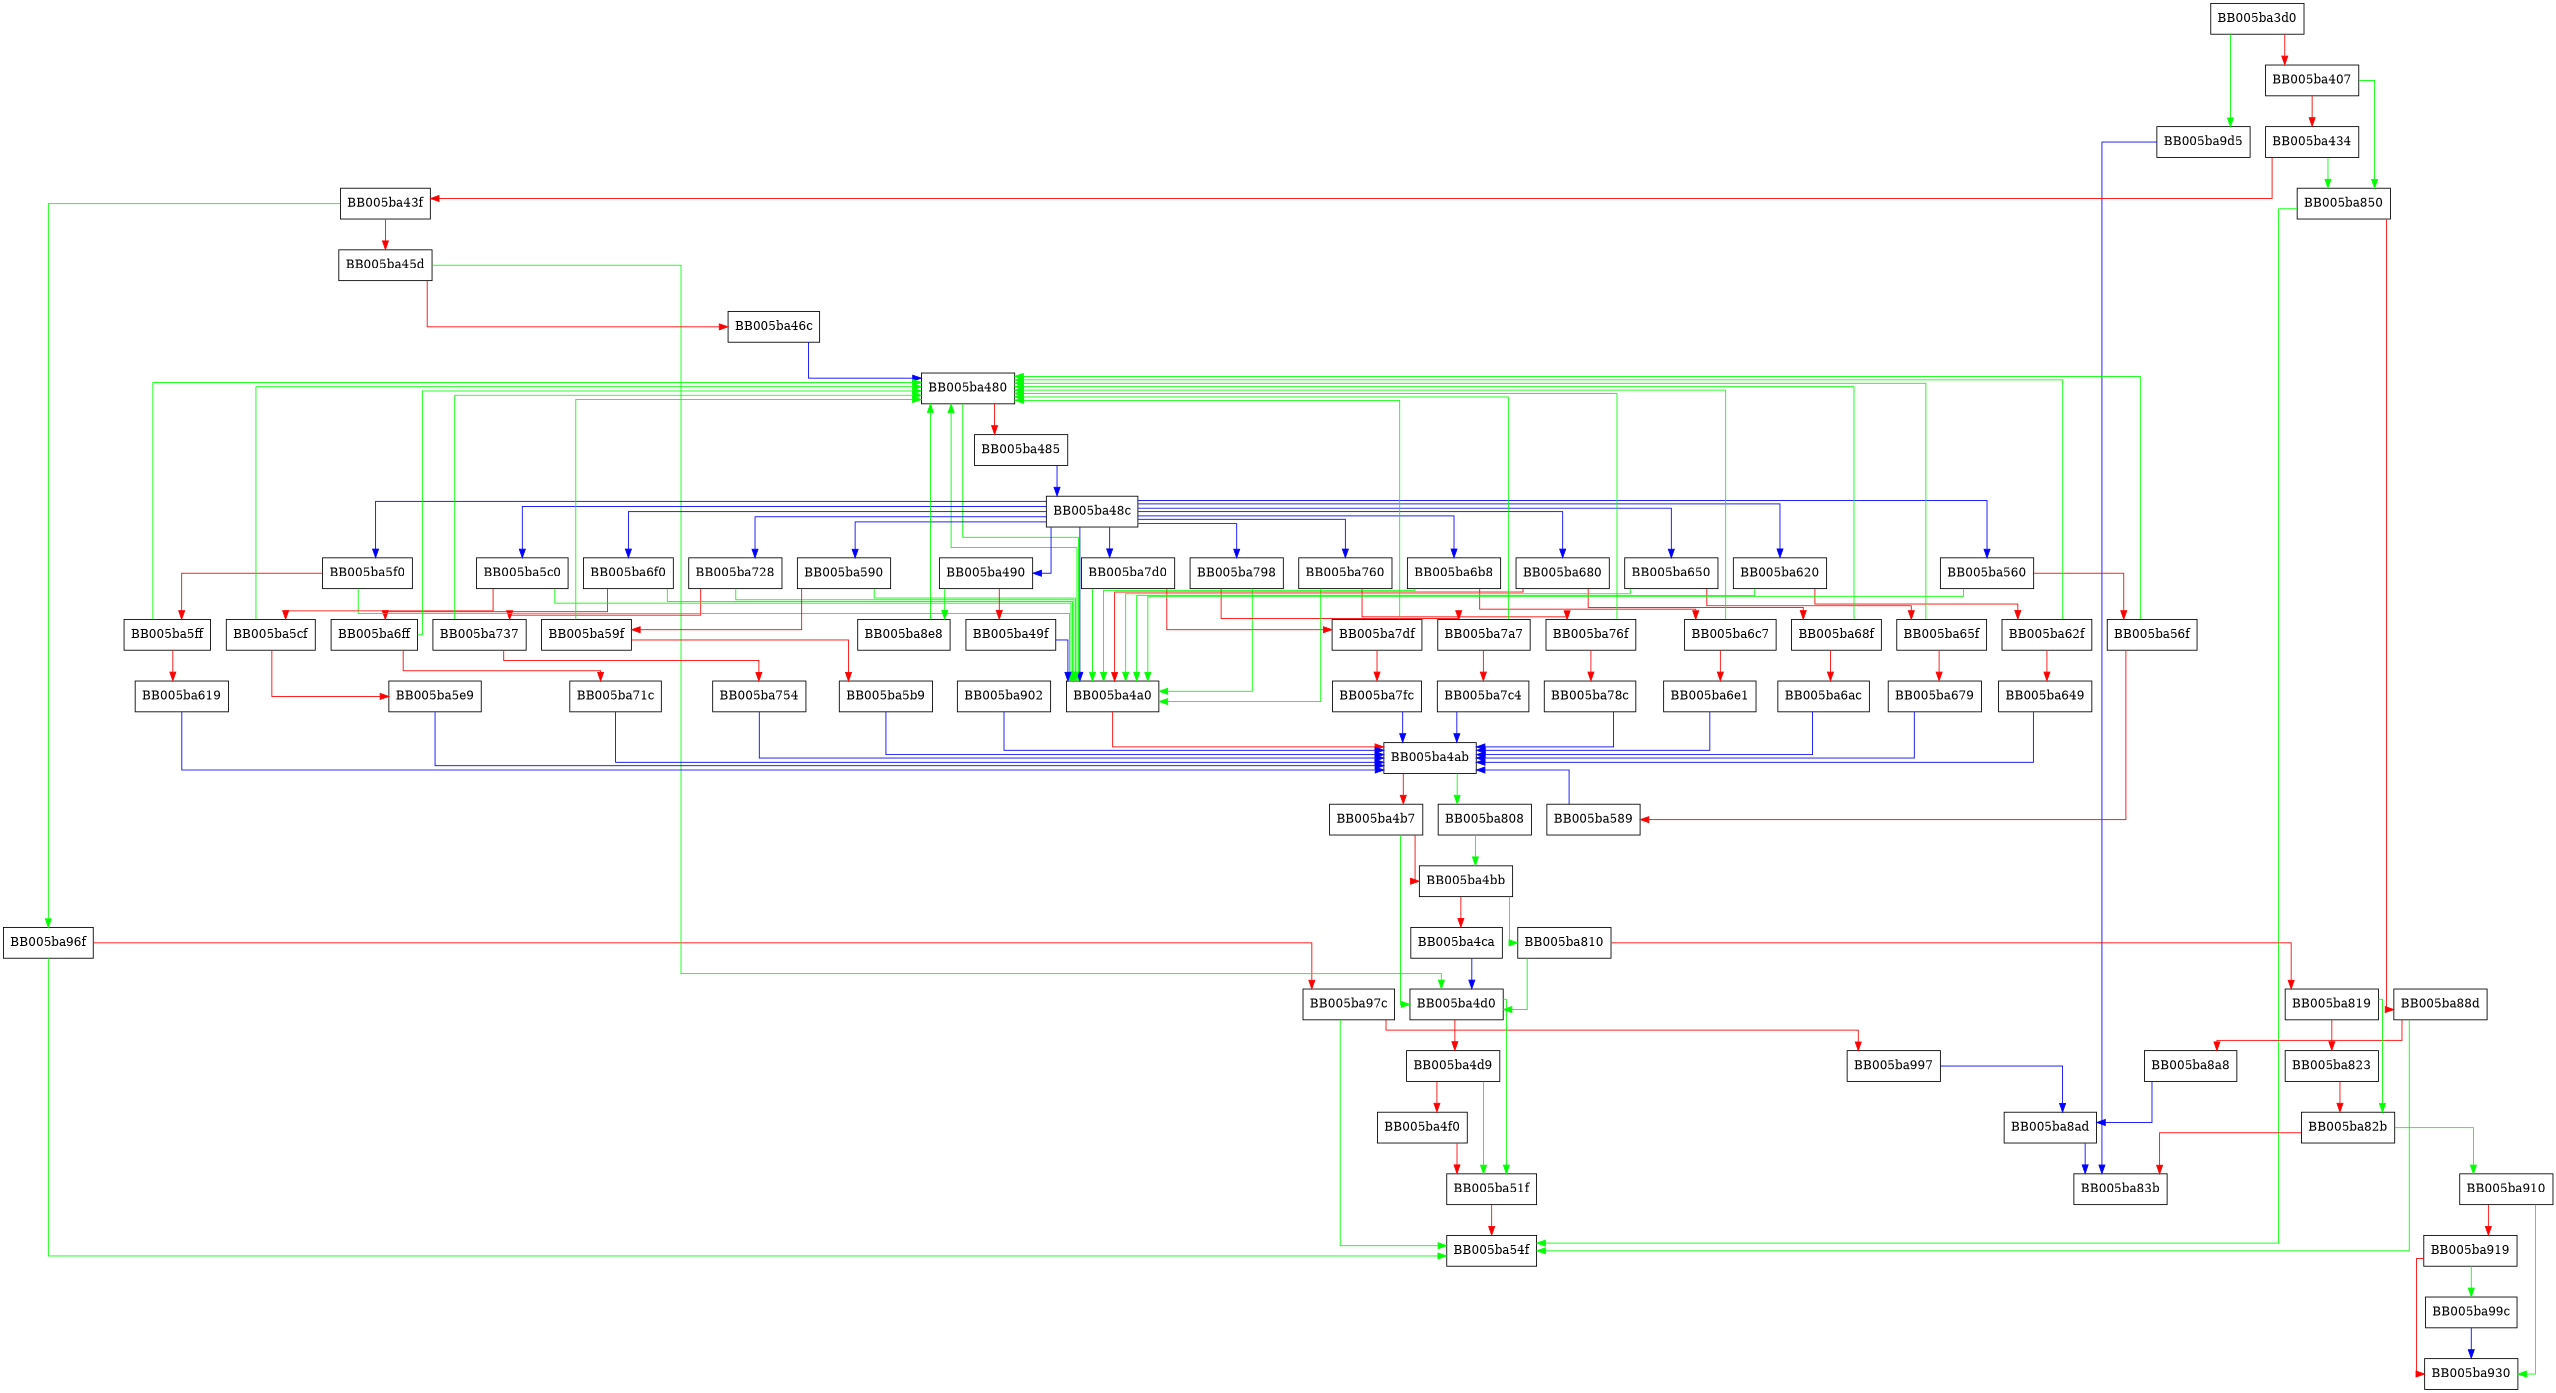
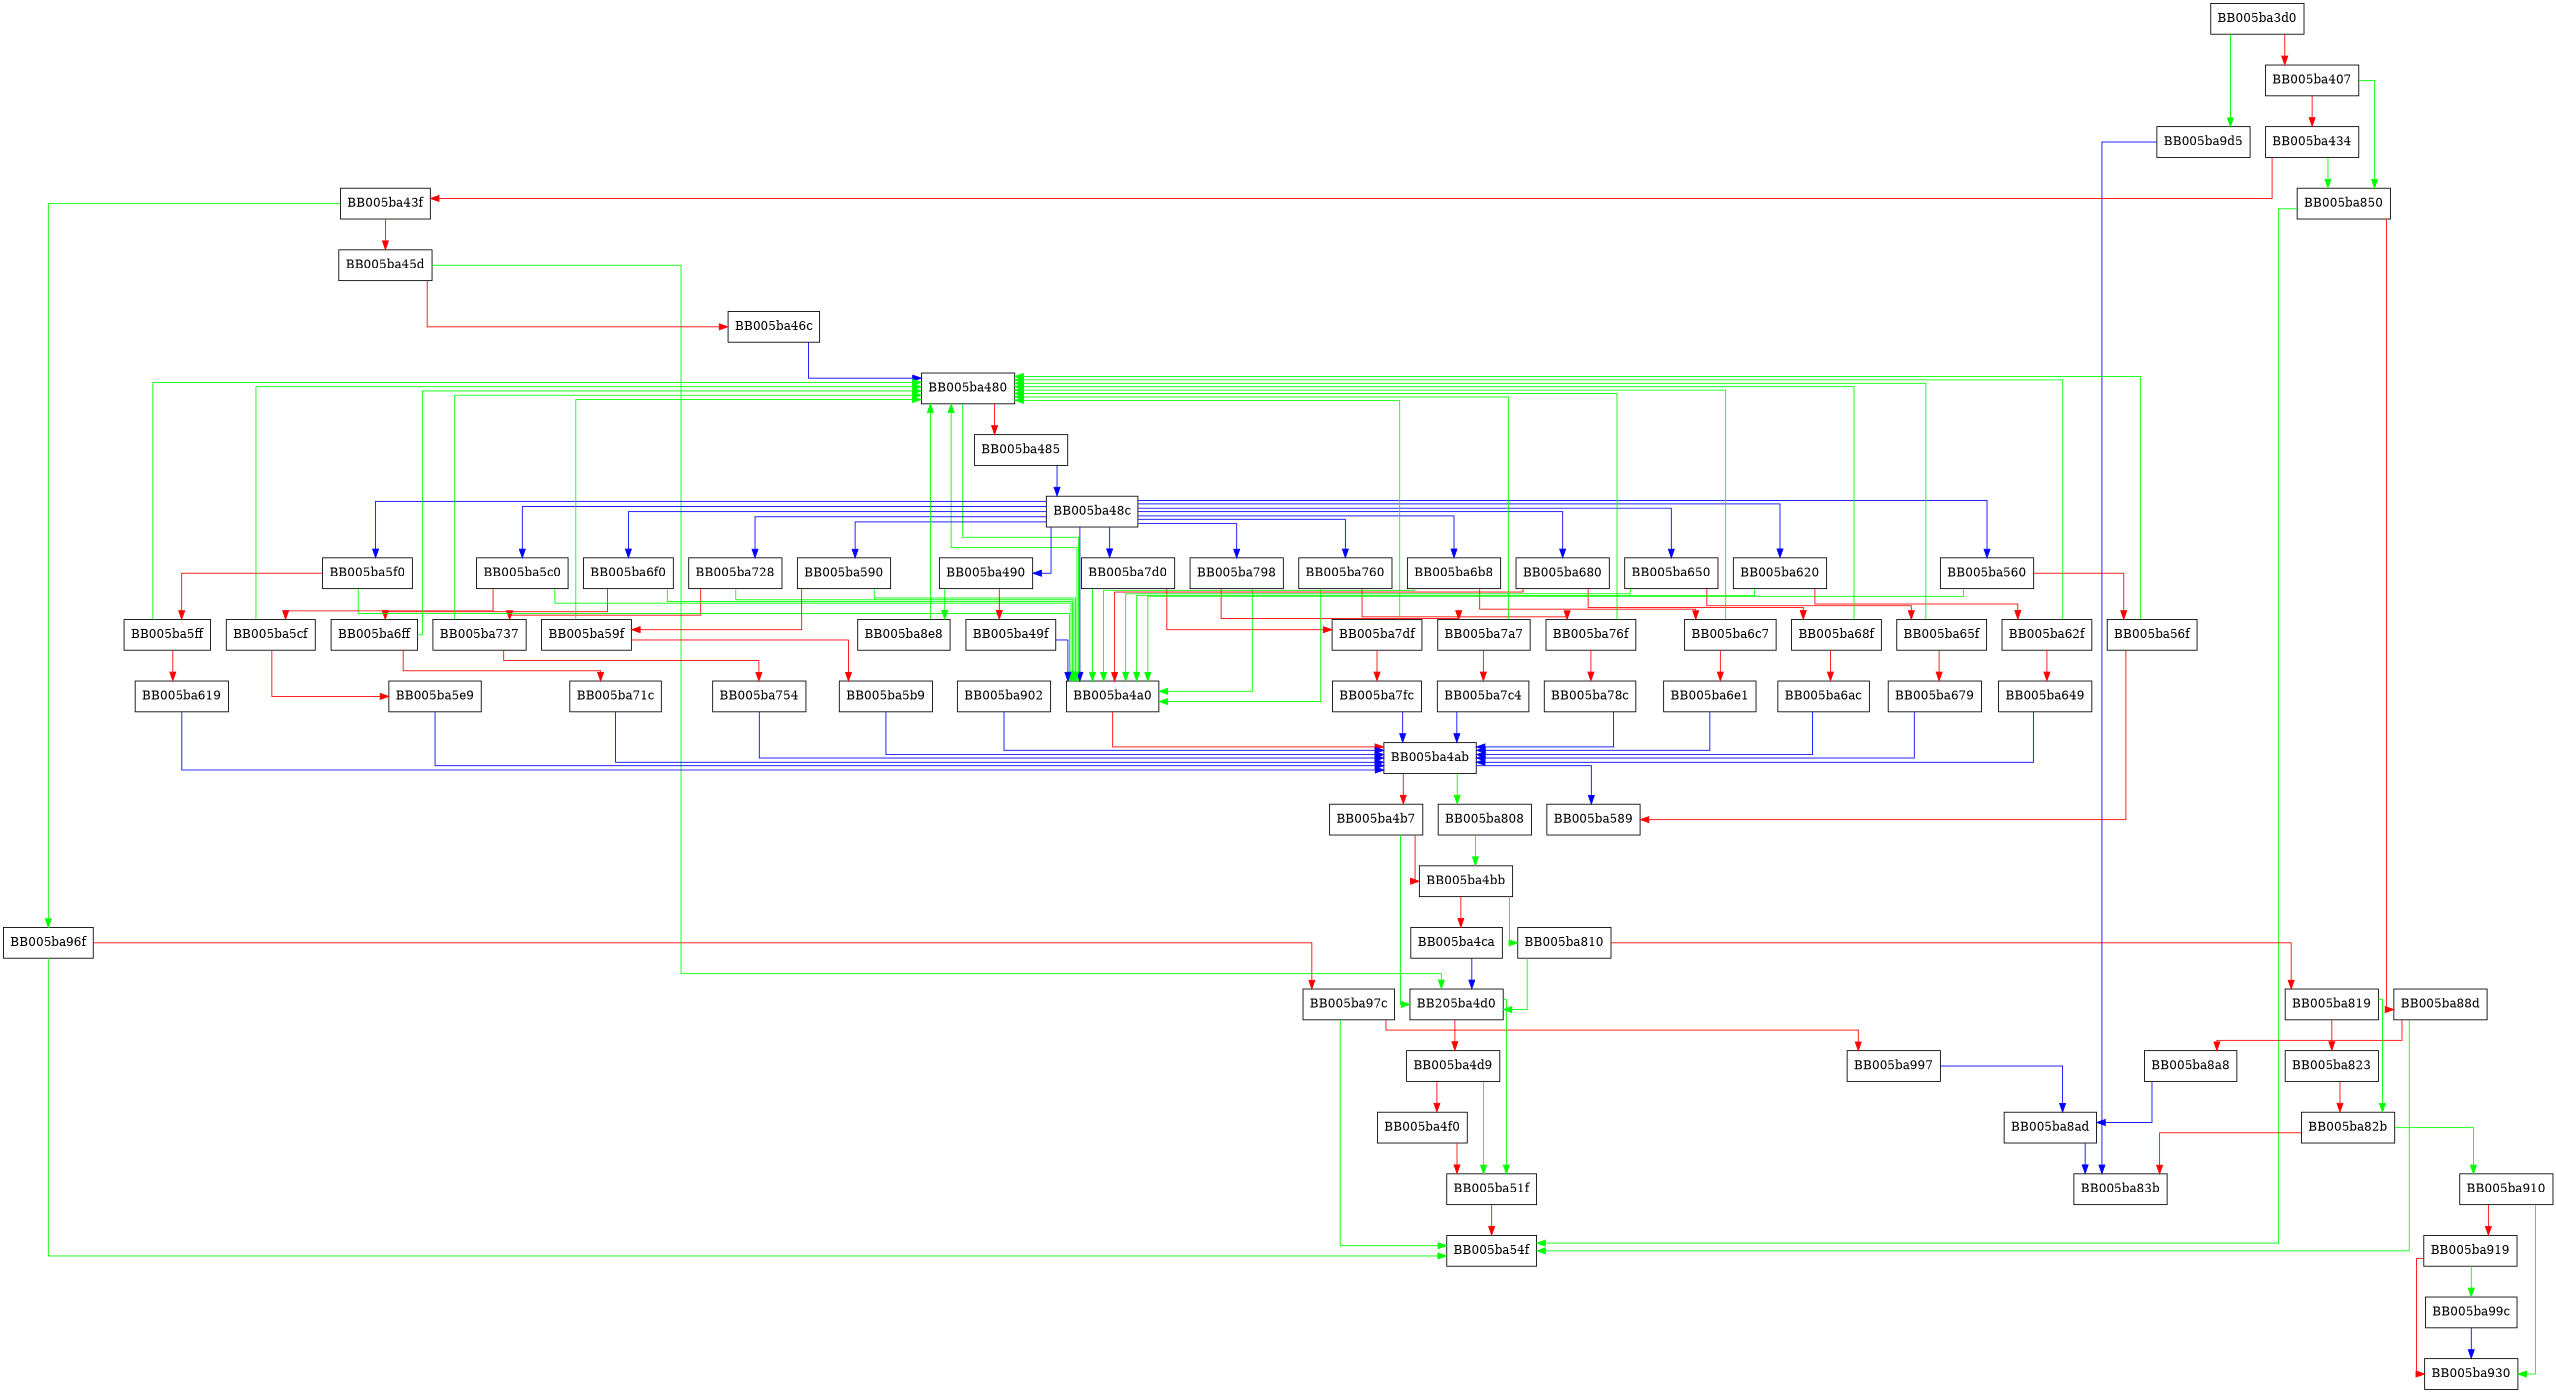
edge "BB005ba589" -> "BB005ba4ab": reversed
node "BB005ba4d0": label "BB005ba4d0" -> "BB205ba4d0"
